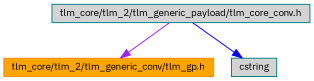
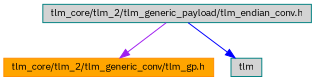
node "tlm_core/tlm_2/tlm_generic_payload/tlm_core_conv.h": label "tlm_core/tlm_2/tlm_generic_payload/tlm_core_conv.h" -> "tlm_core/tlm_2/tlm_generic_payload/tlm_endian_conv.h"
node "cstring": label "cstring" -> "tlm"
